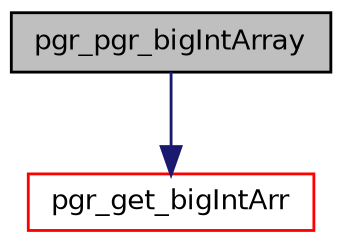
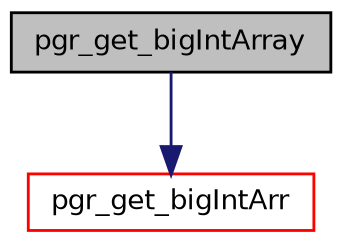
node "pgr_pgr_bigIntArray": label "pgr_pgr_bigIntArray" -> "pgr_get_bigIntArray"
